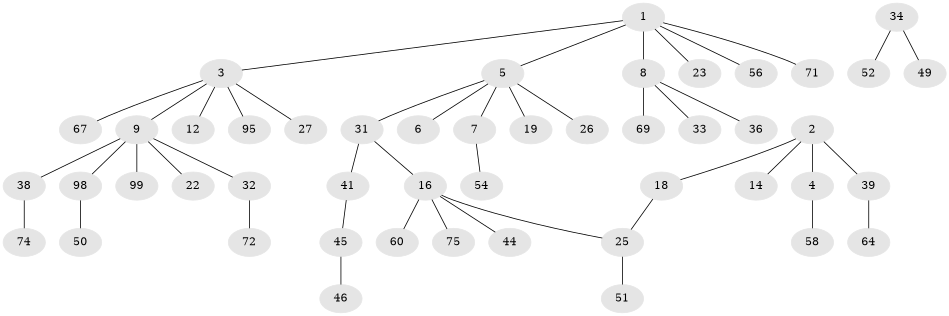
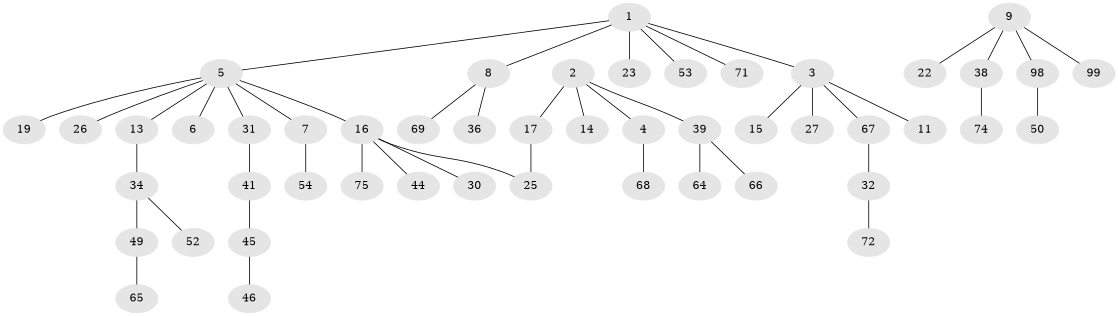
node "56": label "56" -> "53"
edge "3" -- "9": removed
node "13": added
node "12": label "12" -> "11"
node "95": label "95" -> "15"
node "33": removed
edge "9" -- "32": now "67" -- "32"
edge "31" -- "16": now "5" -- "16"
node "18": label "18" -> "17"
node "66": added
node "60": label "60" -> "30"
node "58": label "58" -> "68"
node "65": added
node "51": removed
